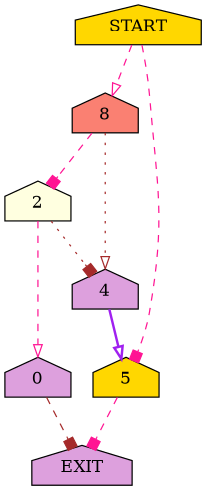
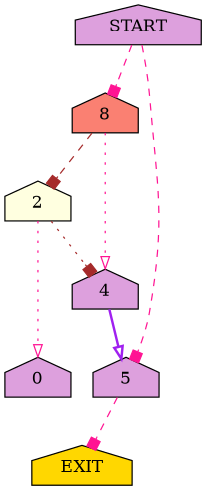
node "START": fillcolor gold -> plum
edge "START" -> "8": arrowhead onormal -> box
edge "8" -> "2": color deeppink -> brown
edge "8" -> "4": color brown -> deeppink
edge "2" -> "0": style dashed -> dotted
node "5": fillcolor gold -> plum
edge "0" -> "EXIT": removed
node "EXIT": fillcolor plum -> gold
